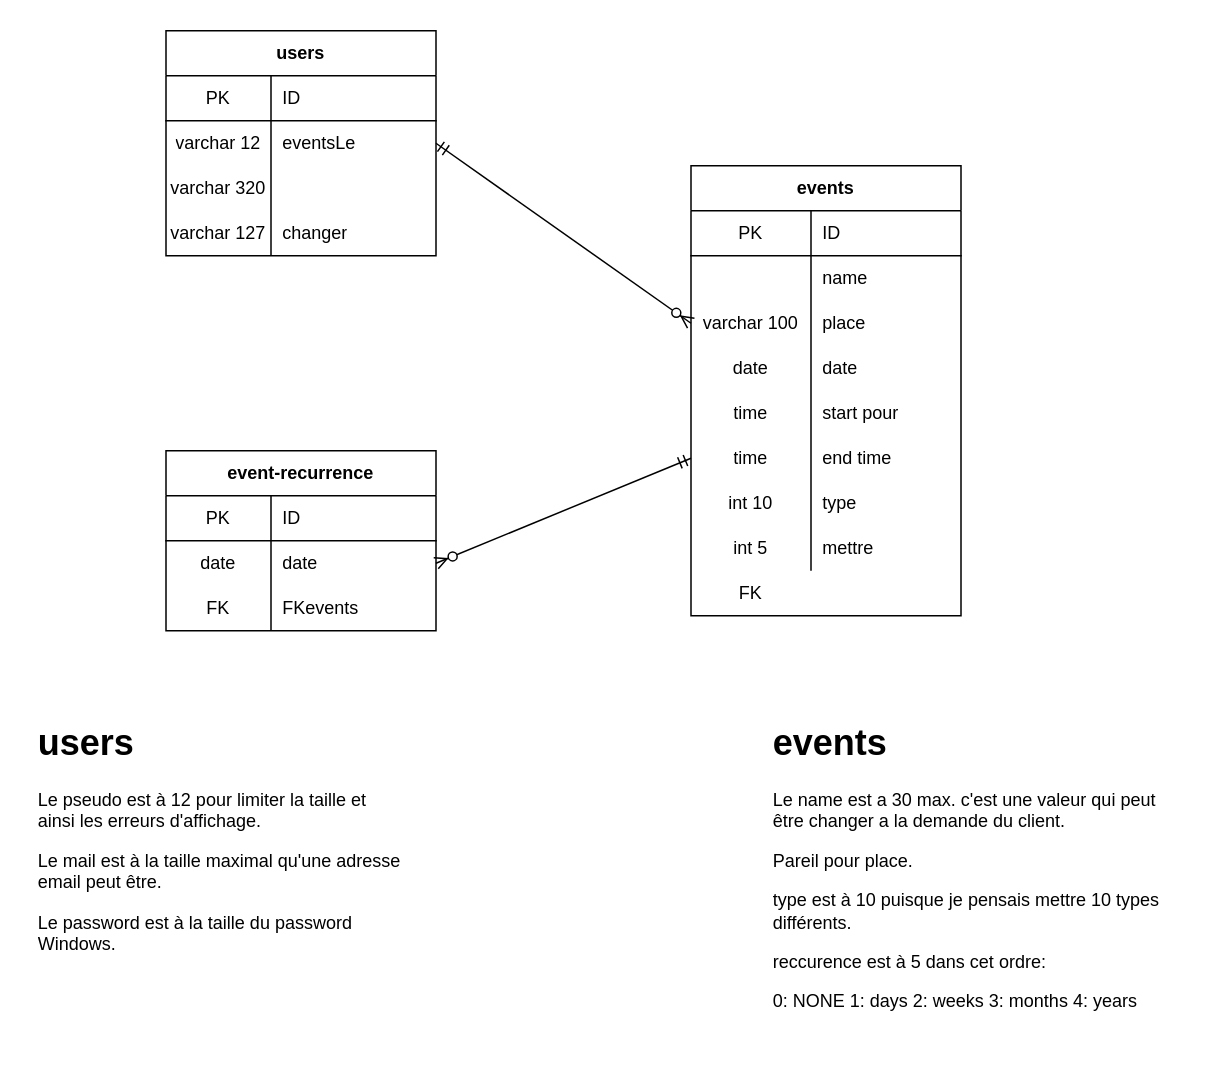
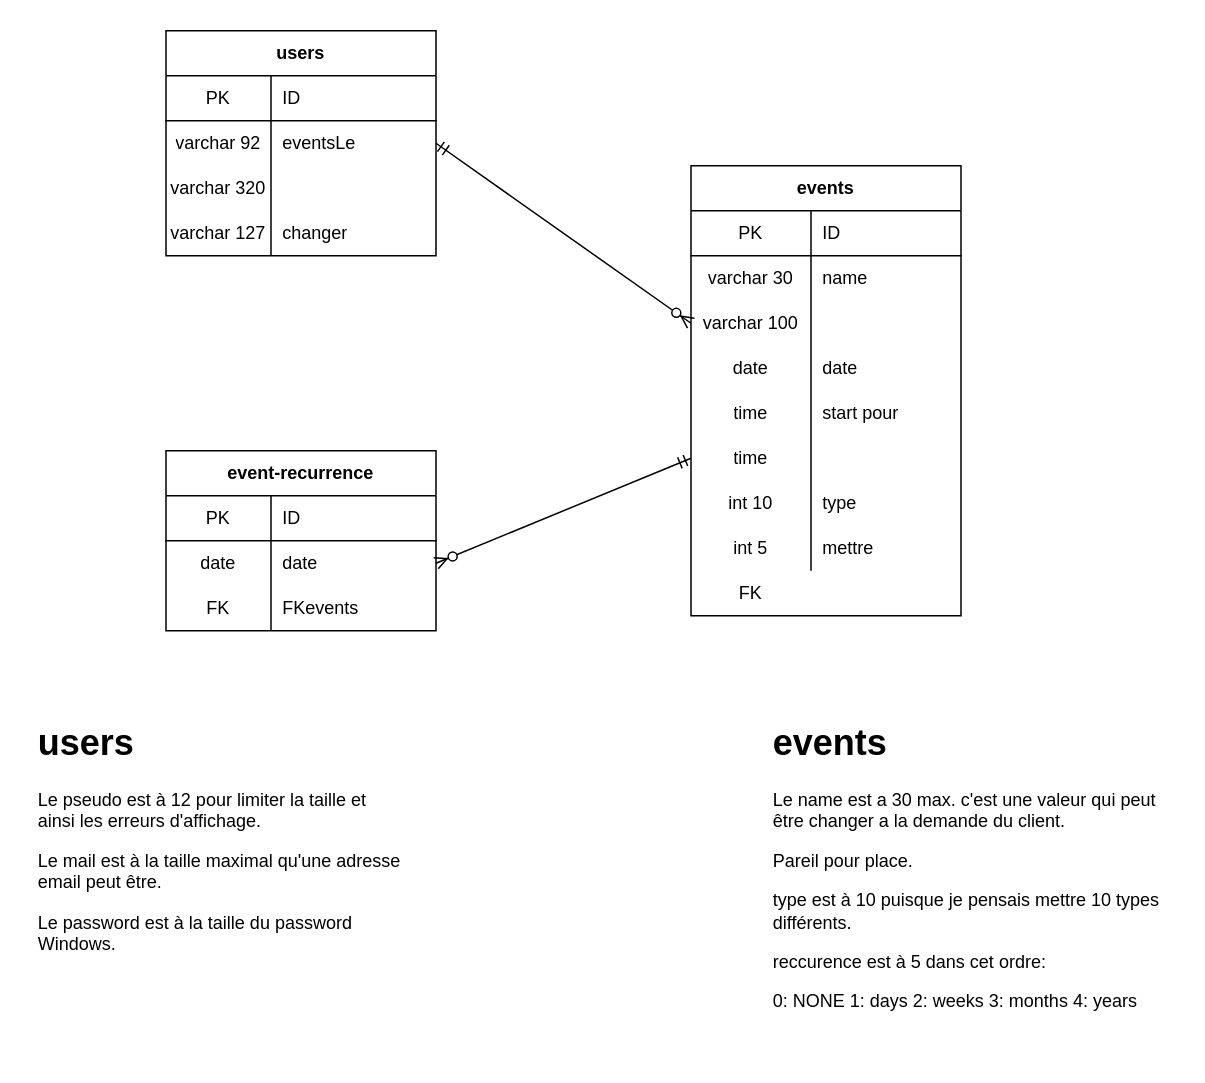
node "varchar 12": label "varchar 12" -> "varchar 92"
node "varchar 30": added
node "place": removed
node "end time": removed
